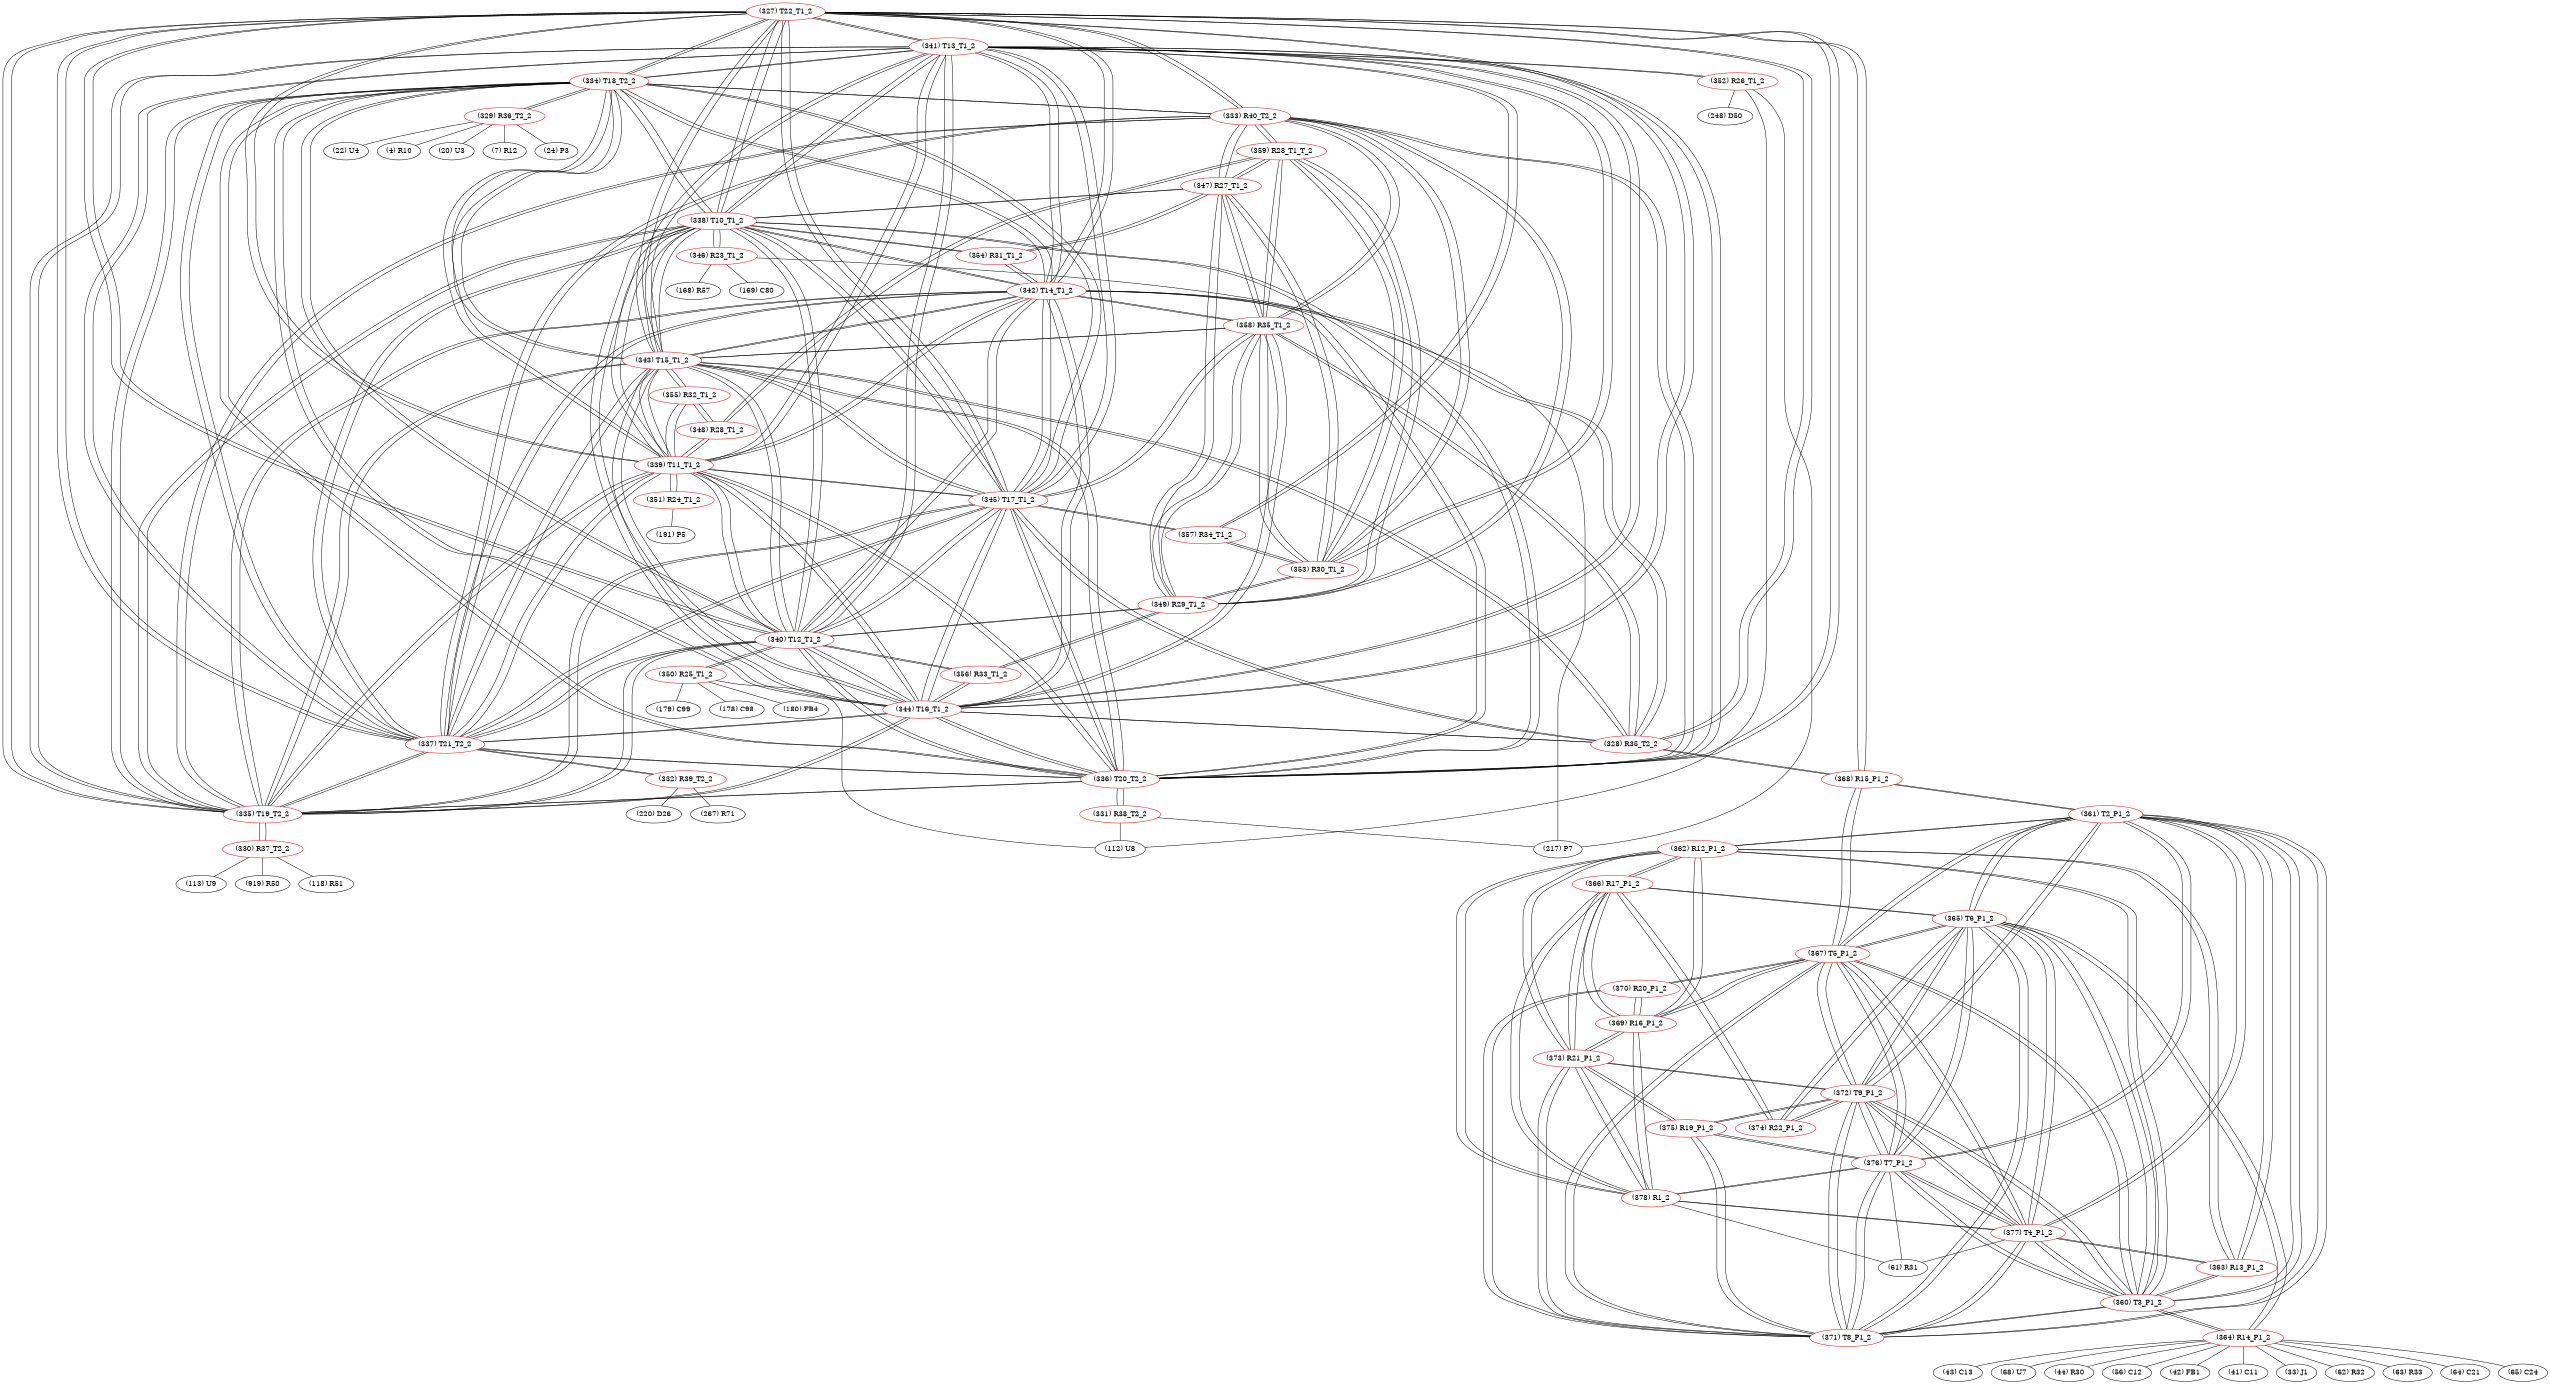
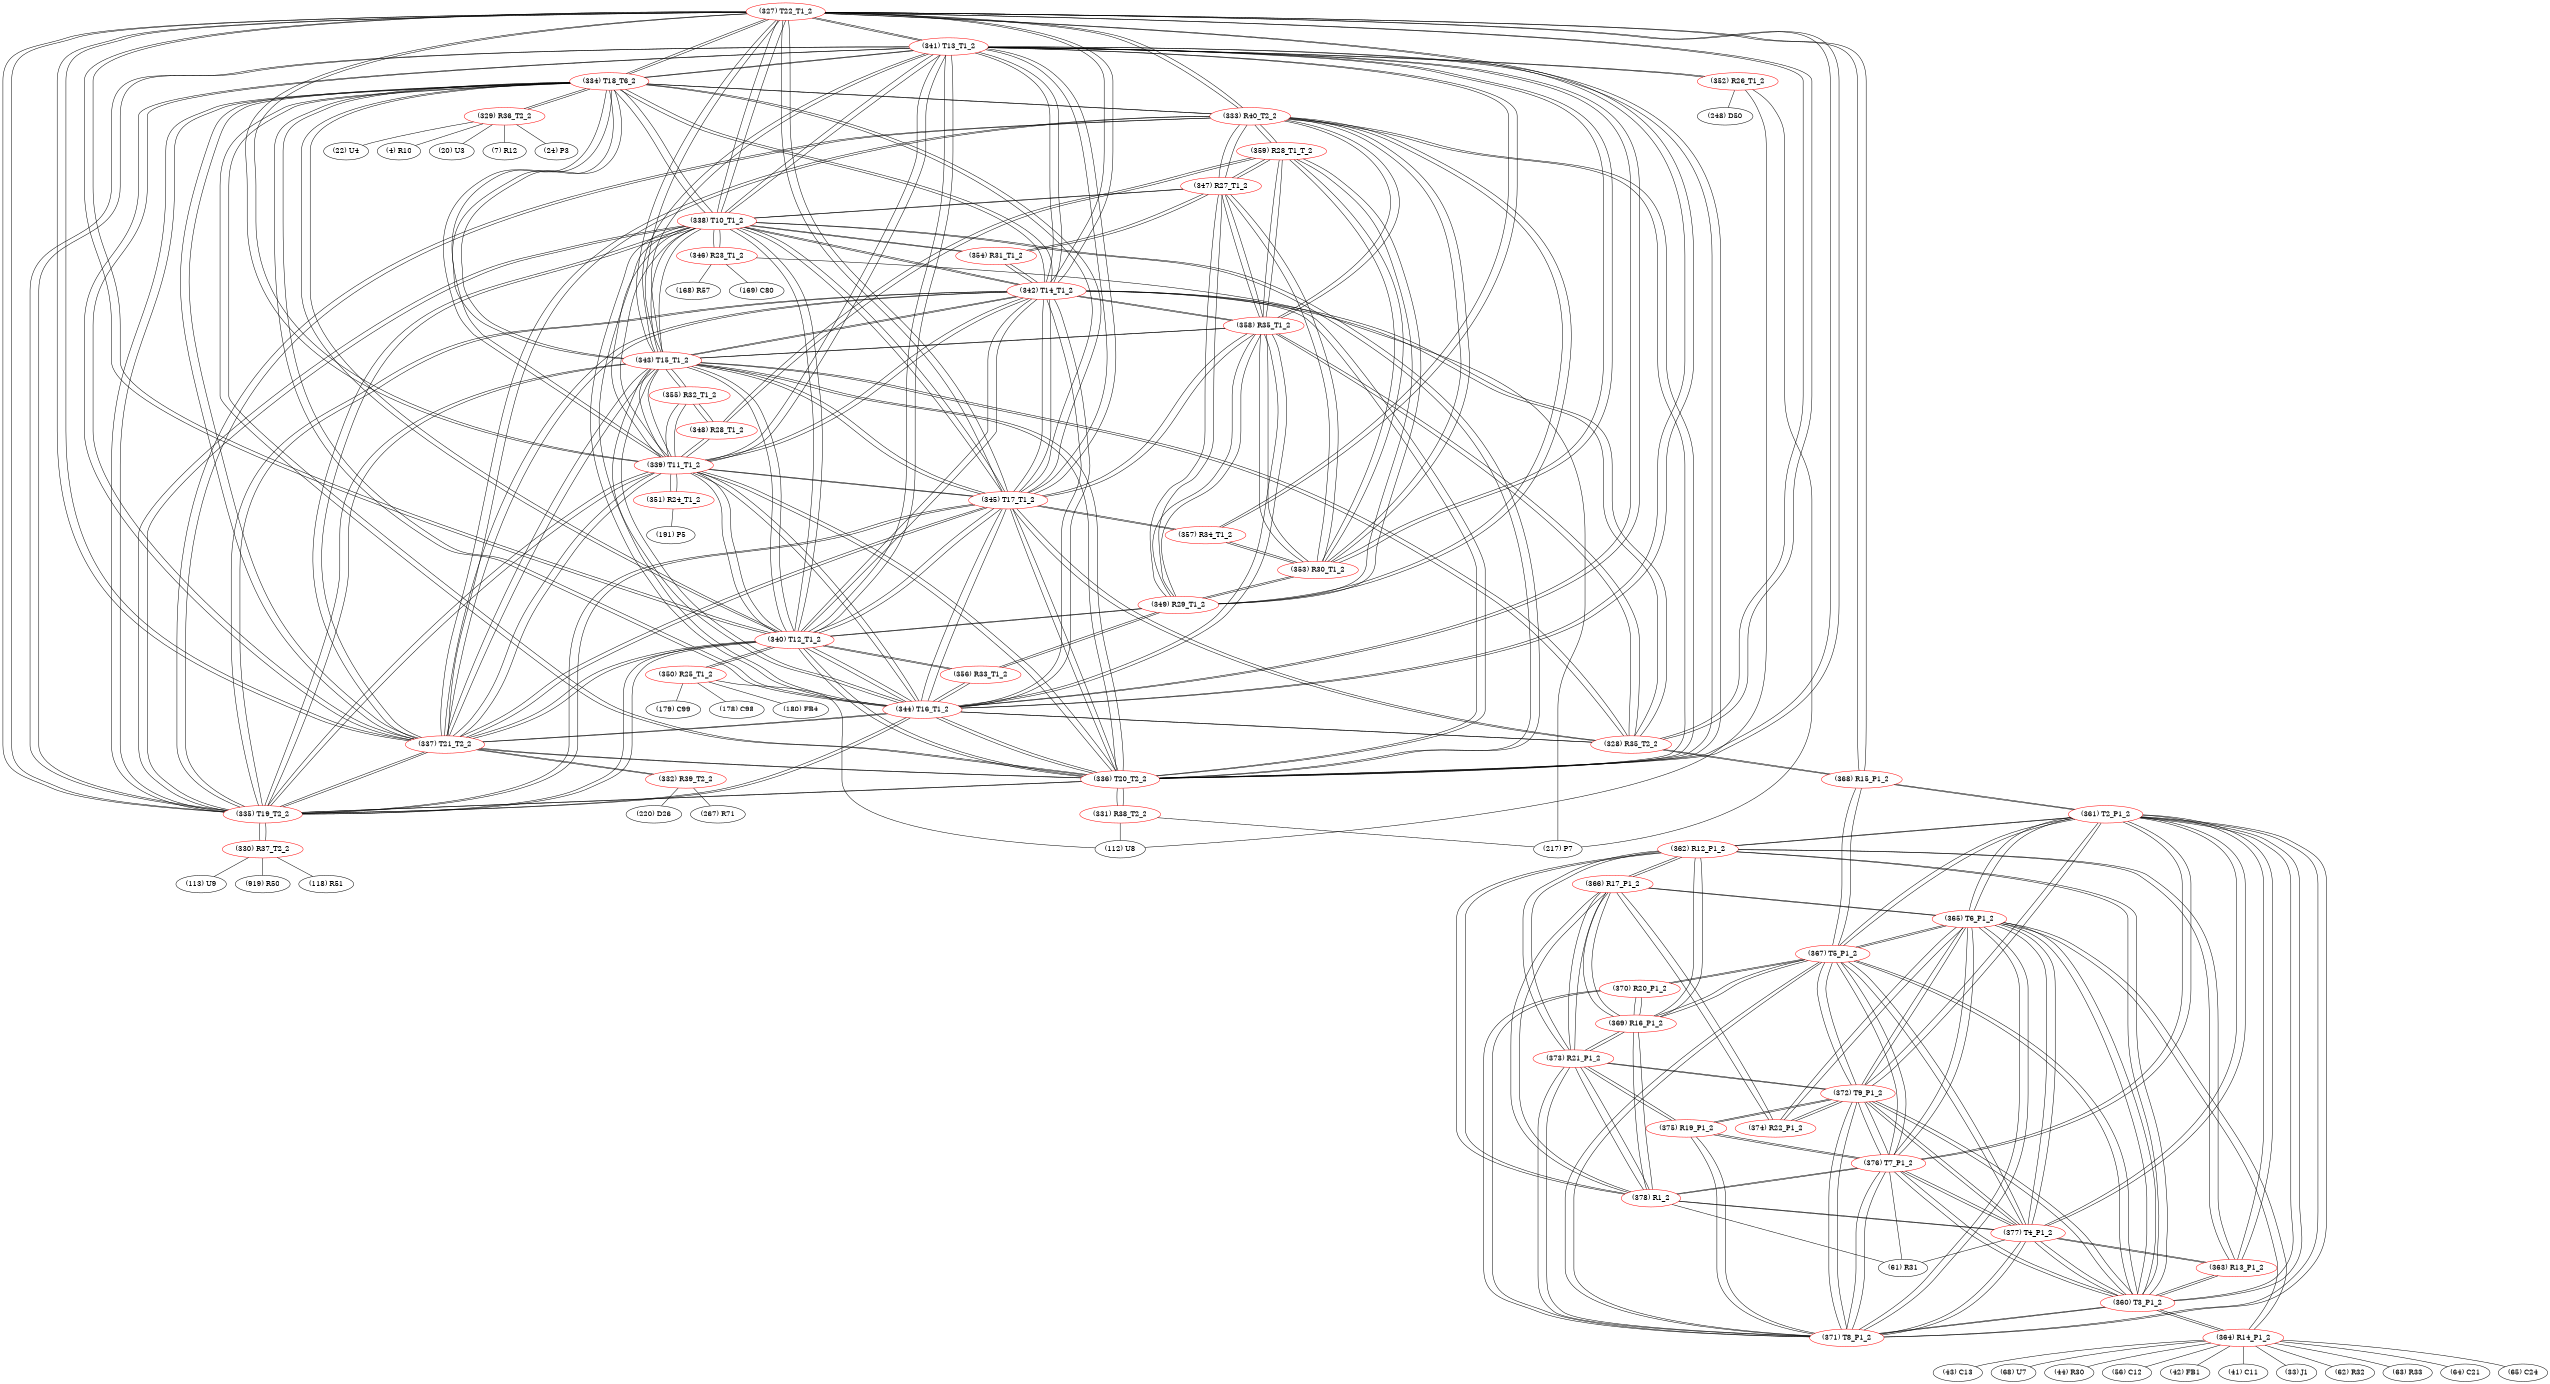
node "(334) T18_T2_2": label "(334) T18_T2_2" -> "(334) T18_T6_2"
